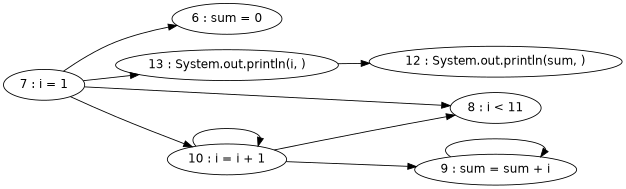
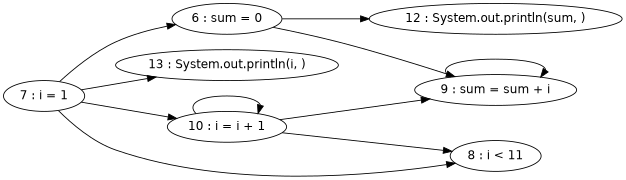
edge "6 : sum = 0" -> "9 : sum = sum + i": added
edge "13 : System.out.println(i, )" -> "12 : System.out.println(sum, )": now "6 : sum = 0" -> "12 : System.out.println(sum, )"
